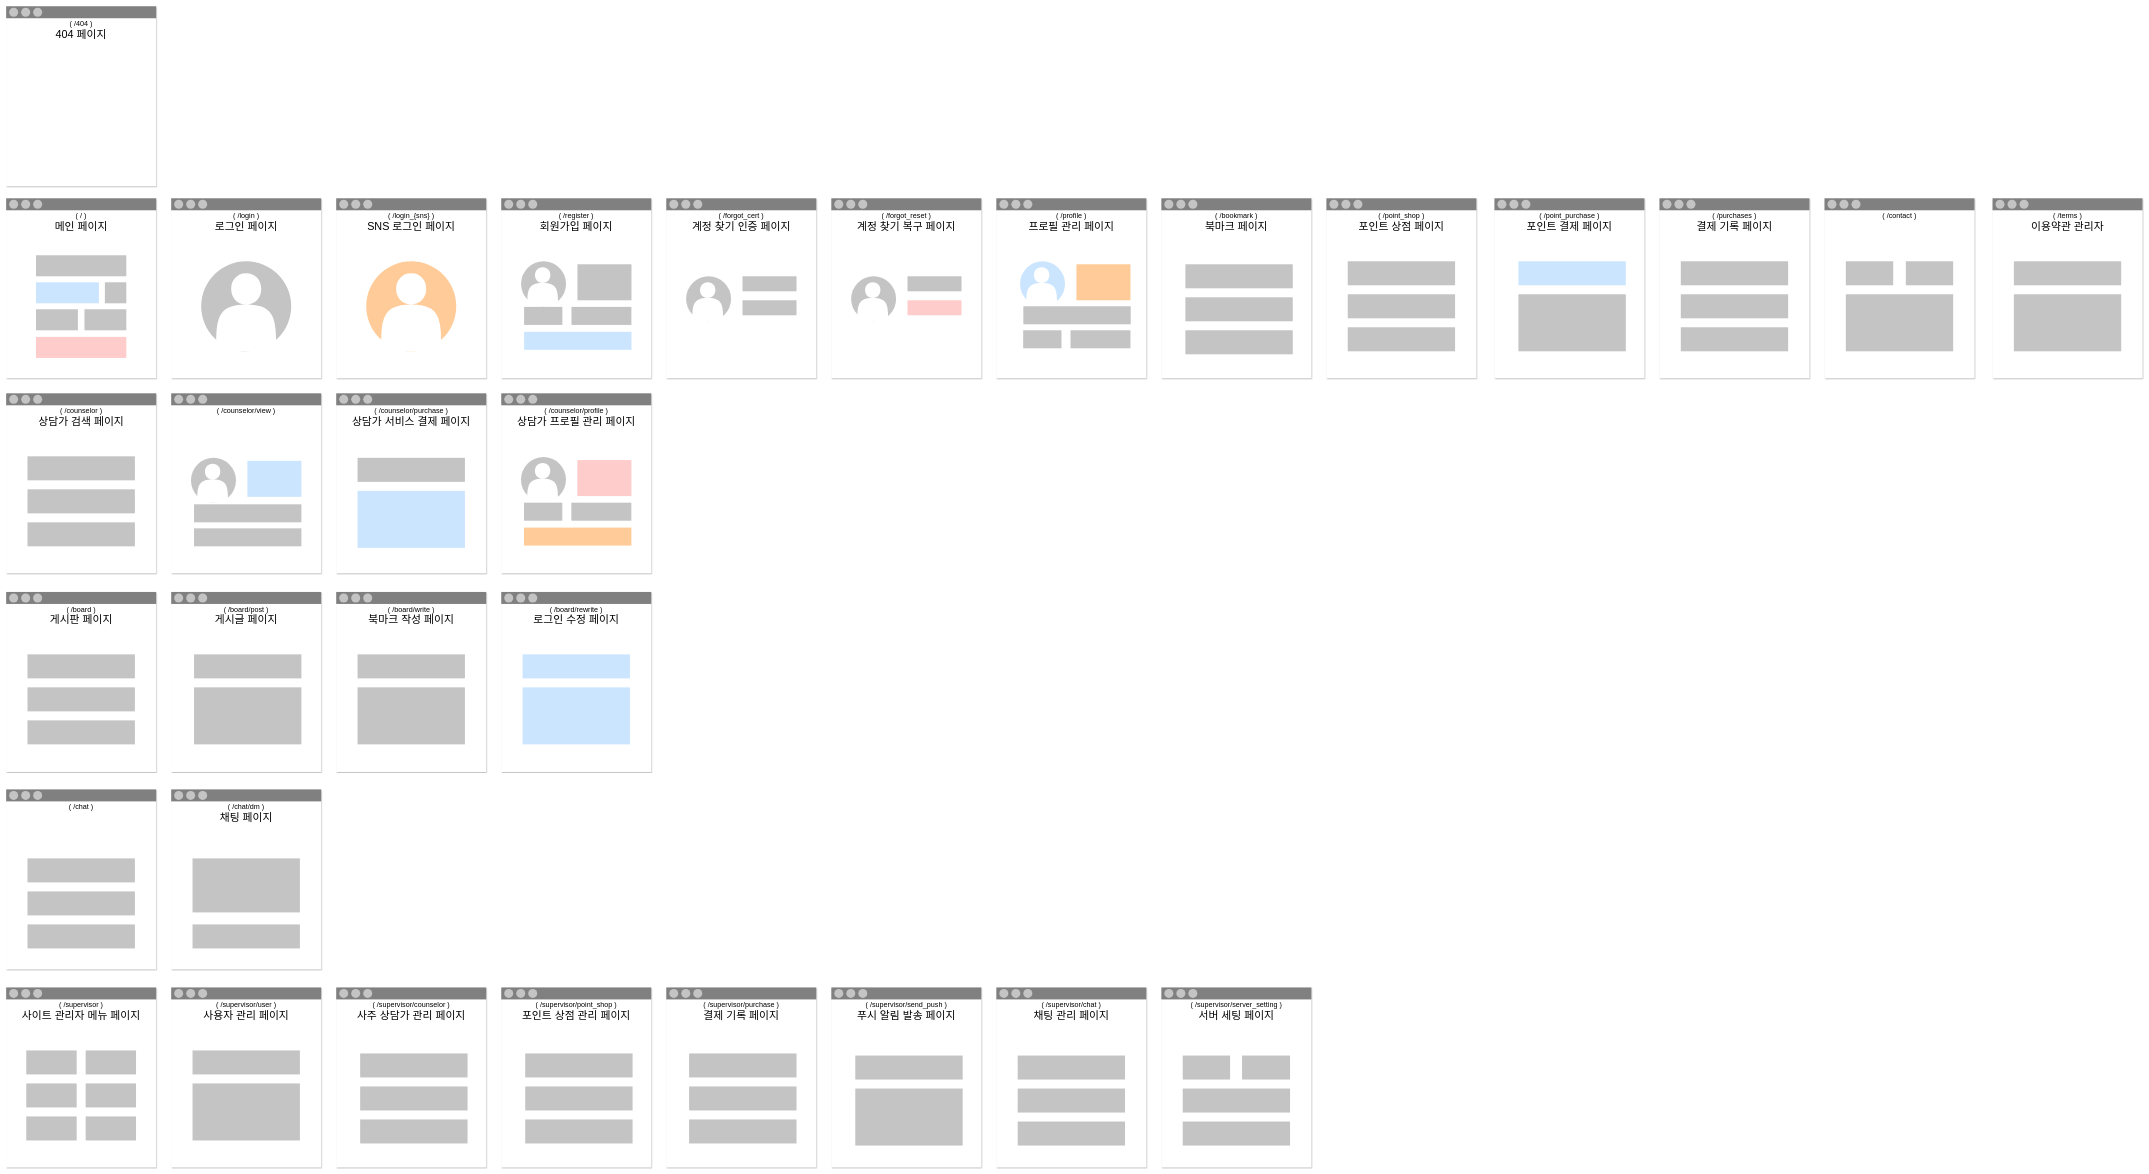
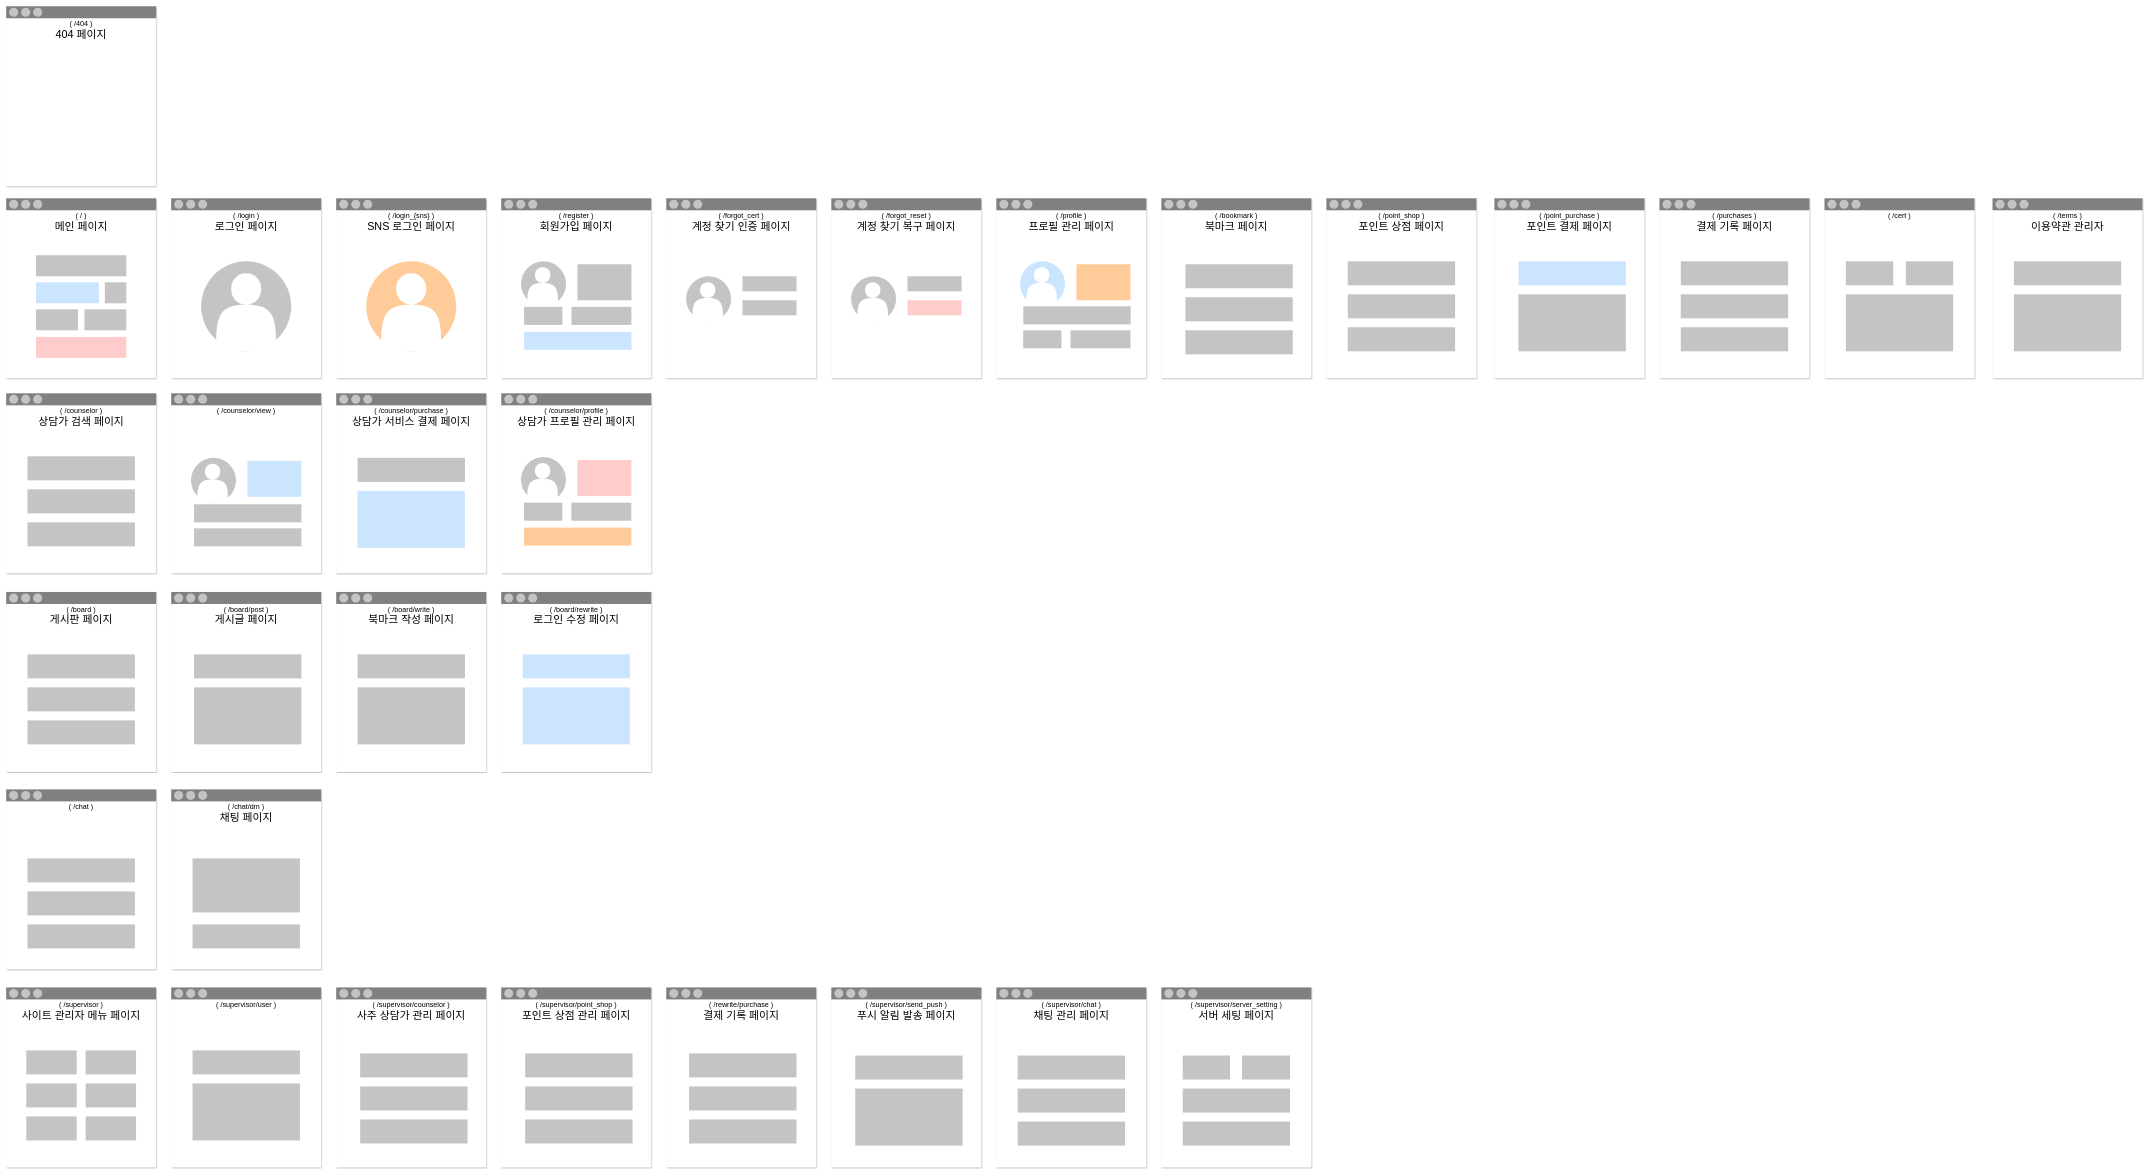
node "( /contact )": label "( /contact )" -> "( /cert )"
node "( /supervisor/purchase )": label "( /supervisor/purchase )" -> "( /rewrite/purchase )"
node "사용자 관리 페이지": removed
